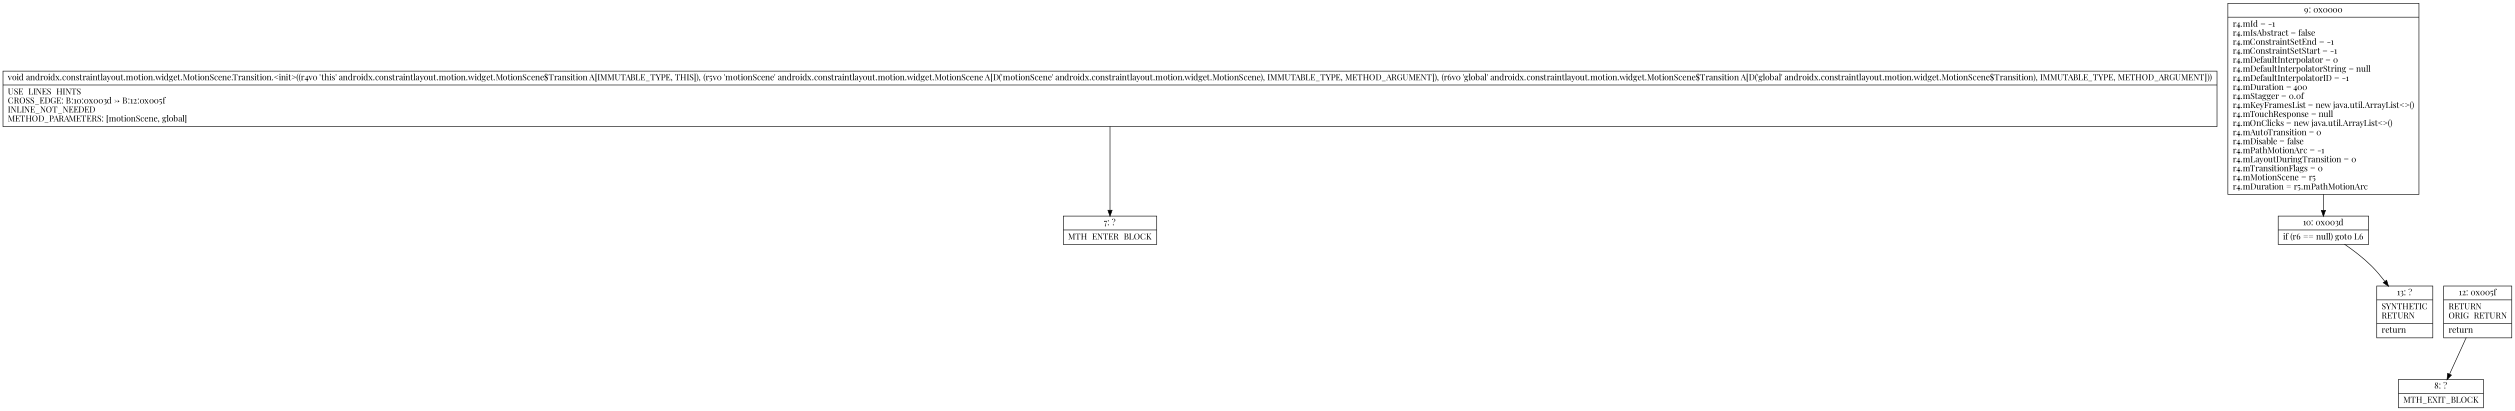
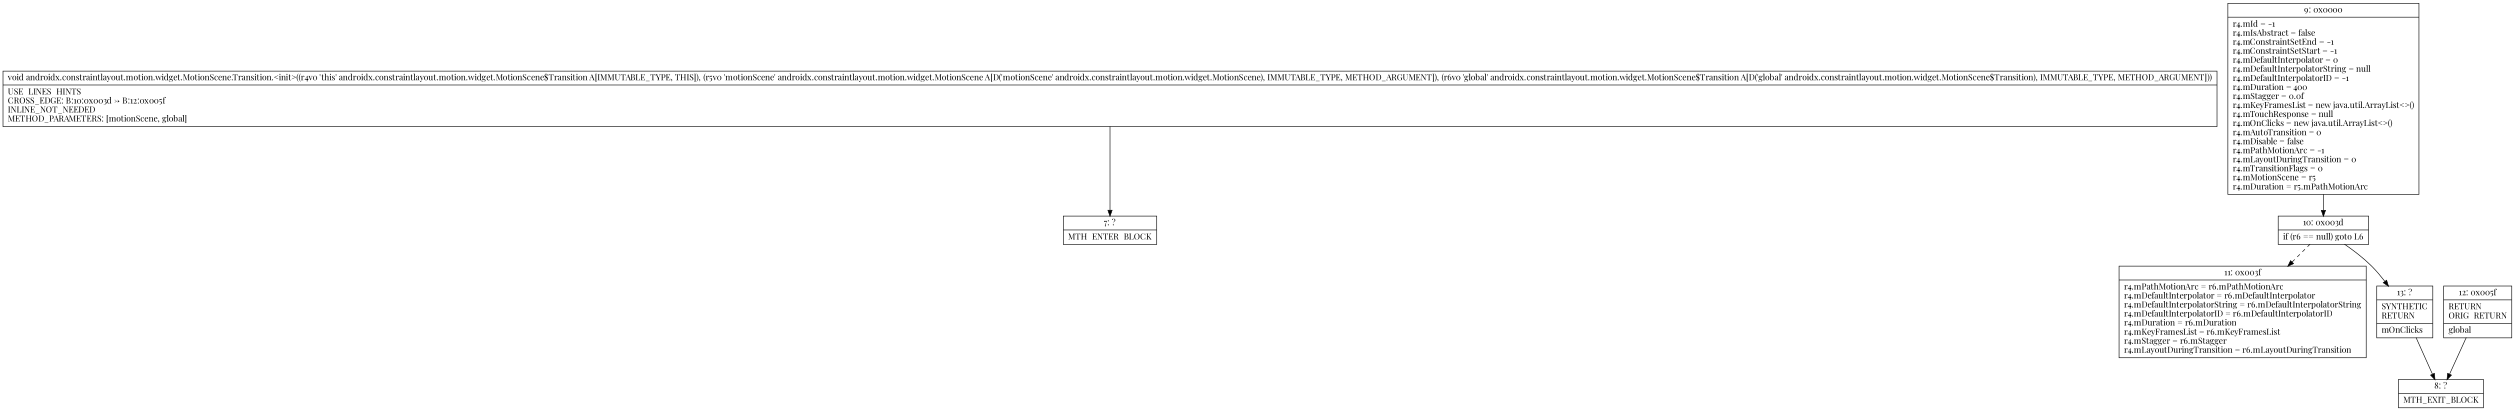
node "11: 0x003f": added
node "13: ?": text "return" -> "mOnClicks"
node "12: 0x005f": text "return" -> "global"
edge "13: ?" -> "8: ?": added
